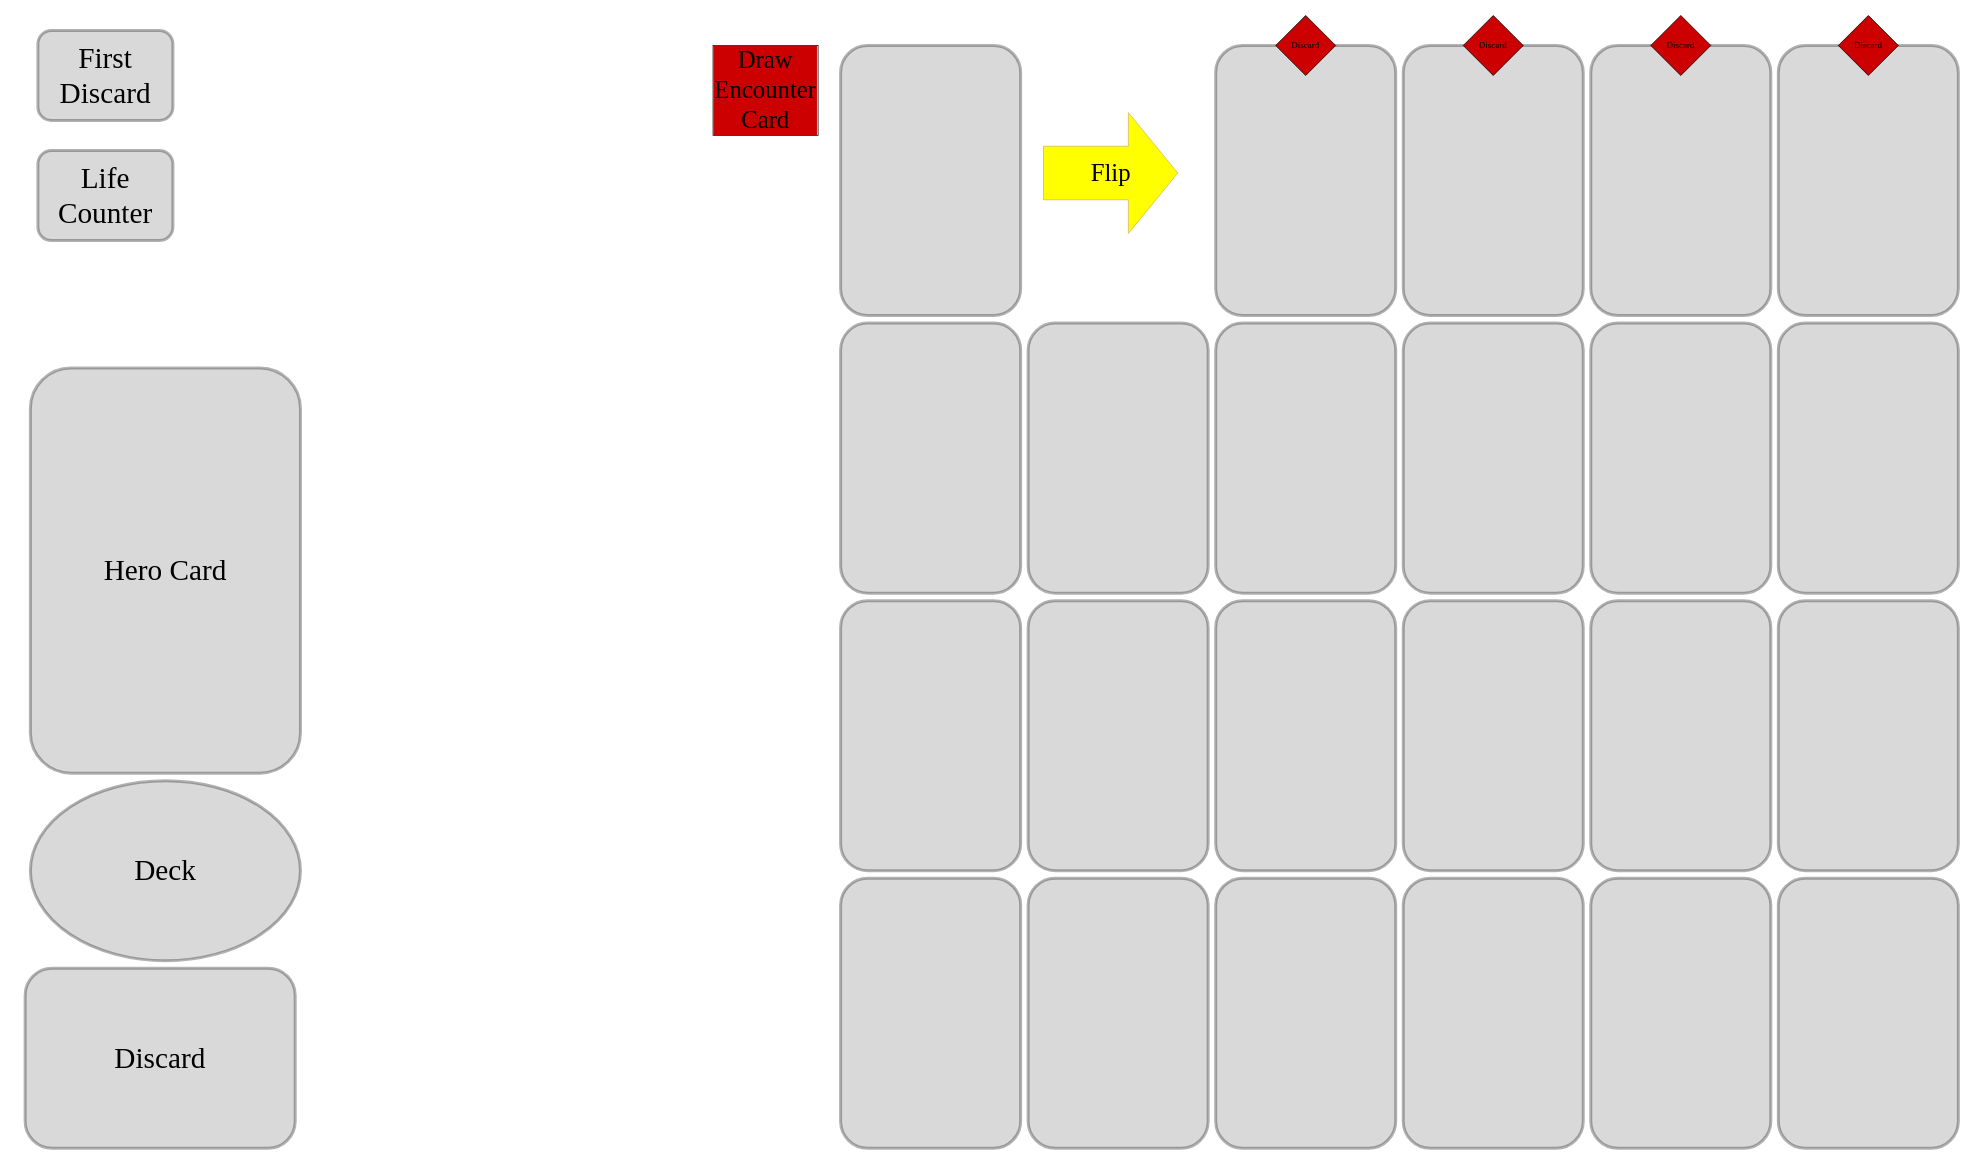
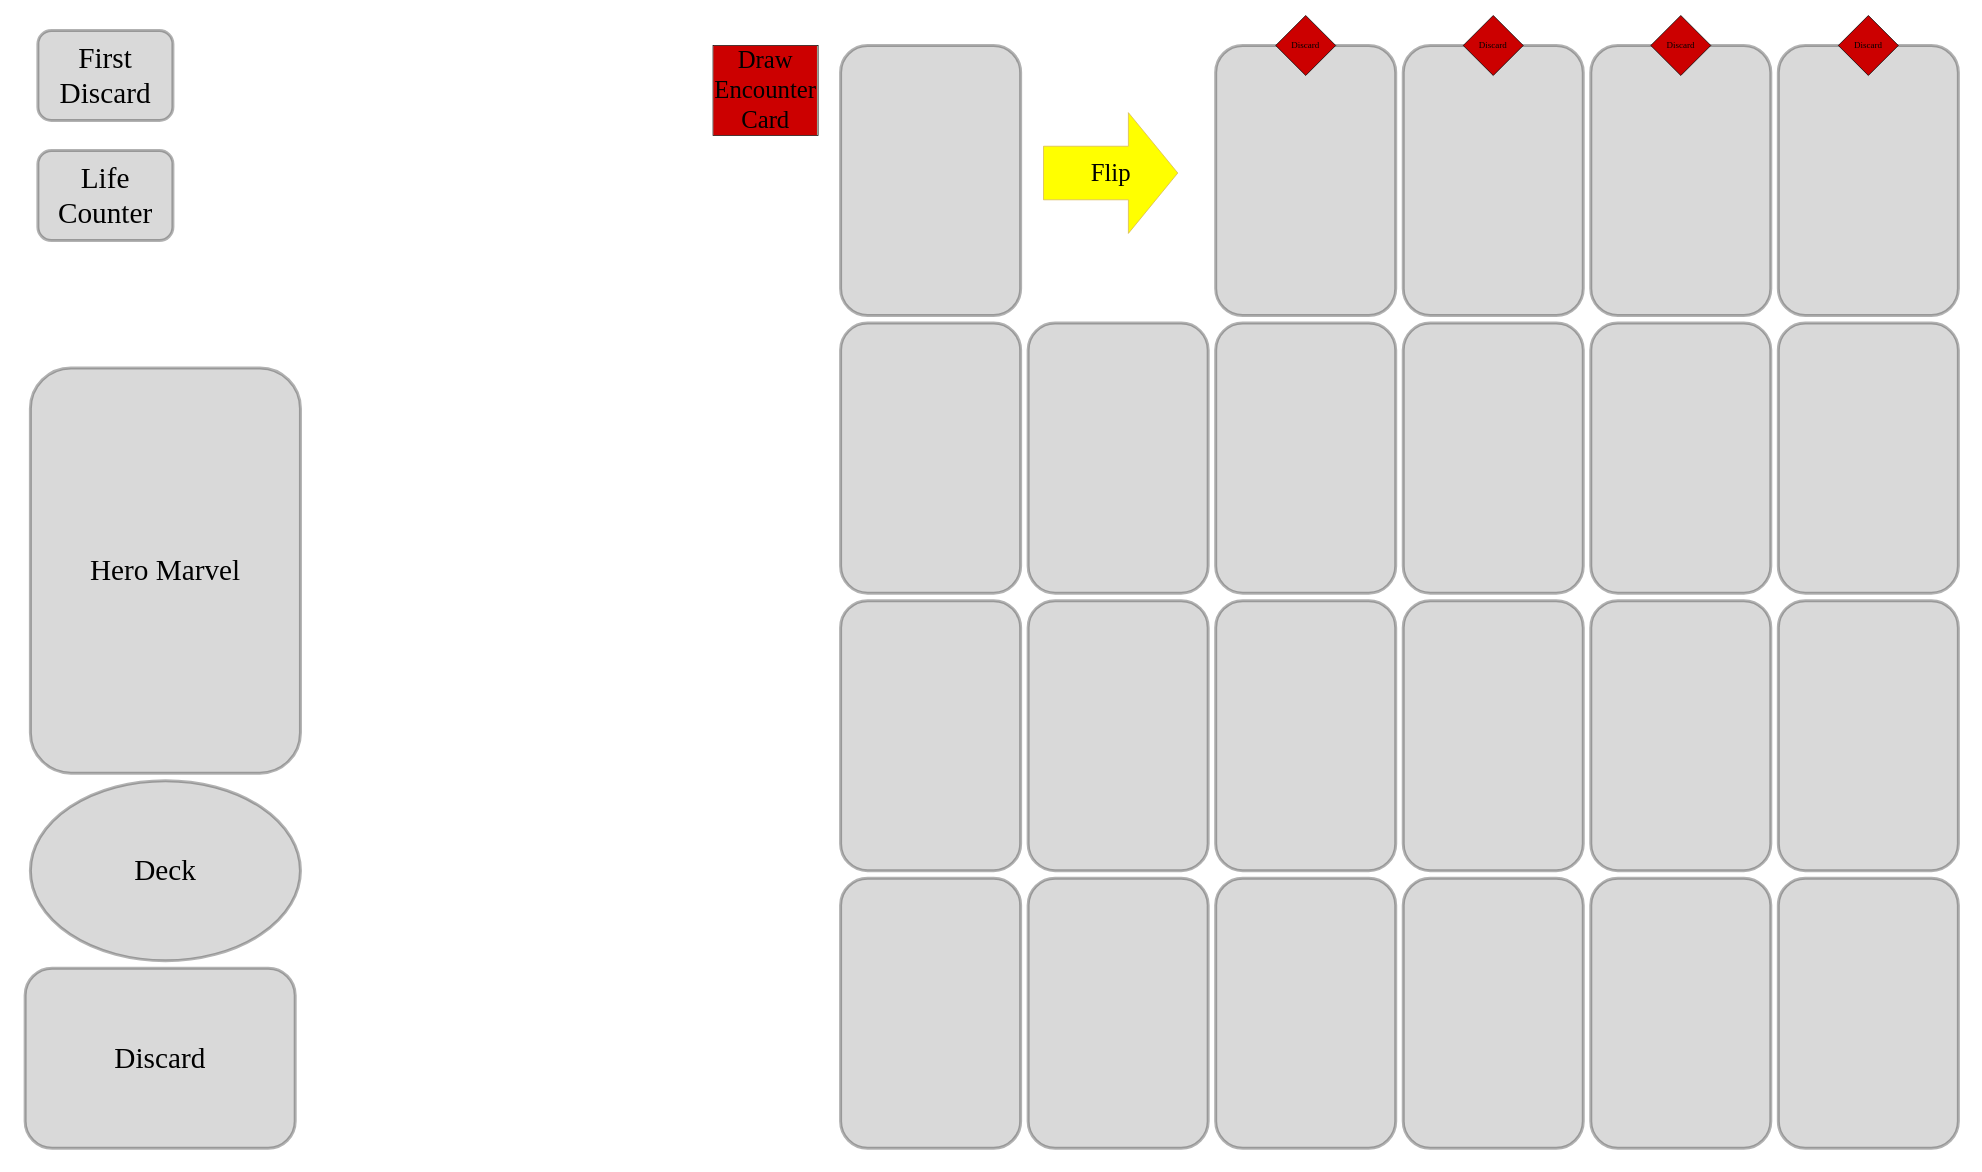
node "Draw Encounter Card": fillcolor #ffffff -> #d5e8d4
node "Hero Card": label "Hero Card" -> "Hero Marvel"
